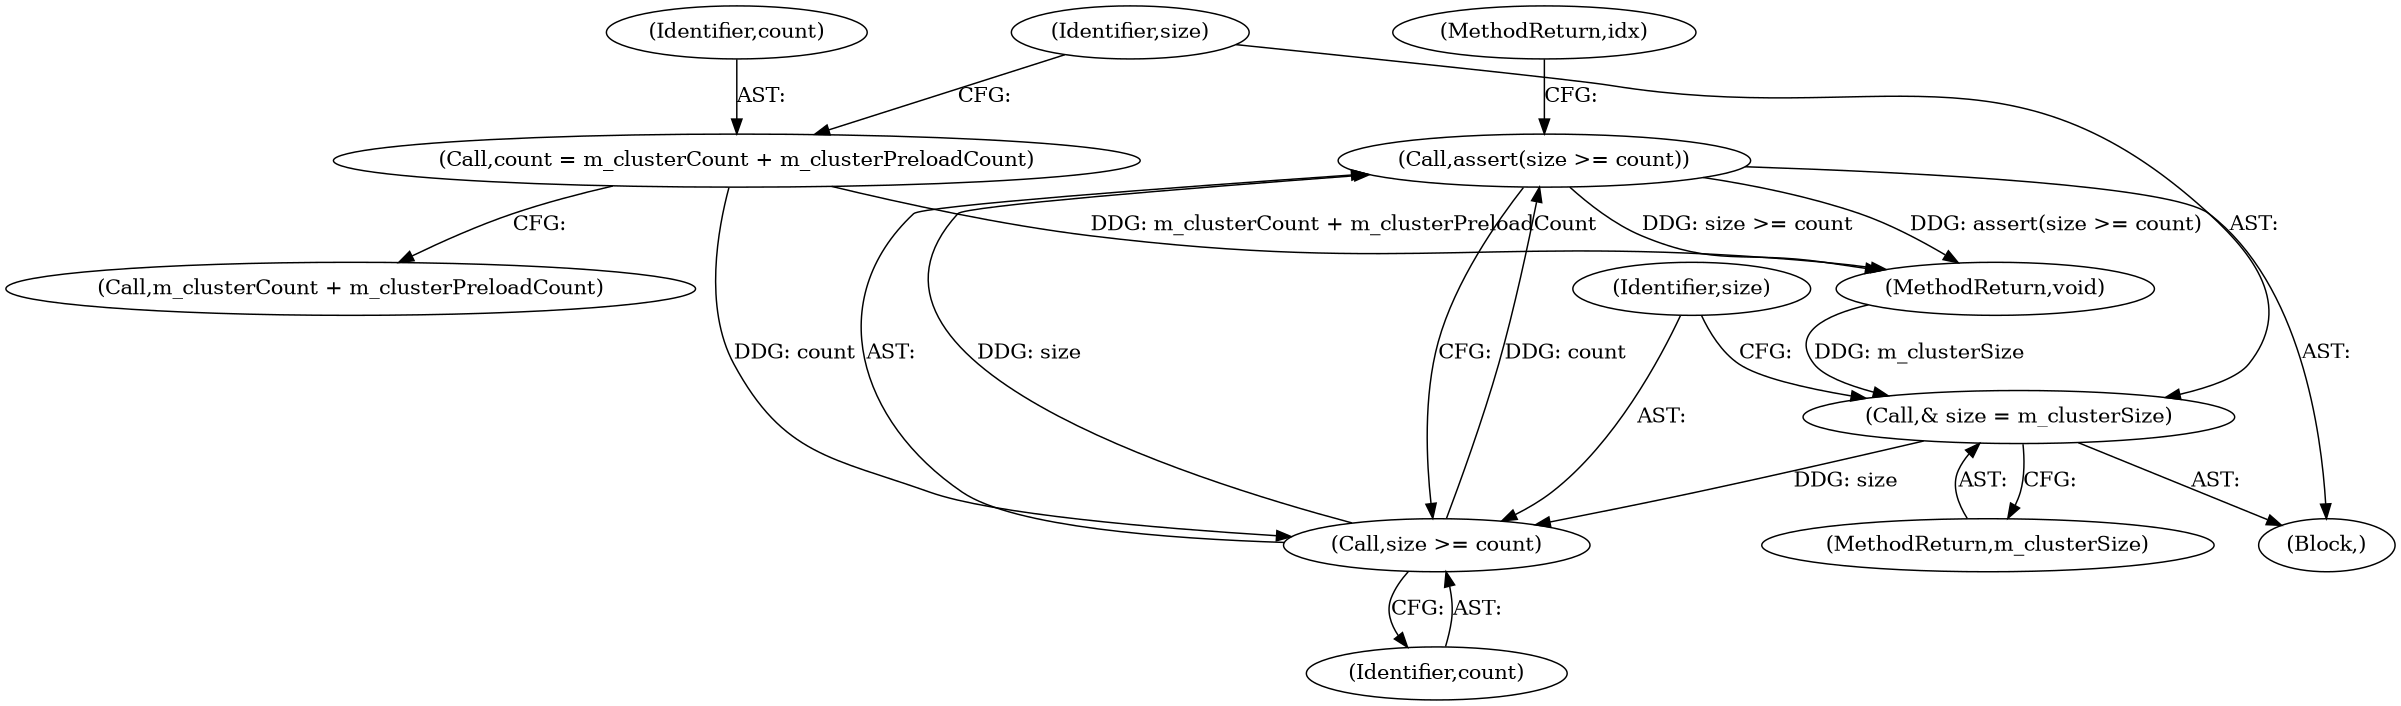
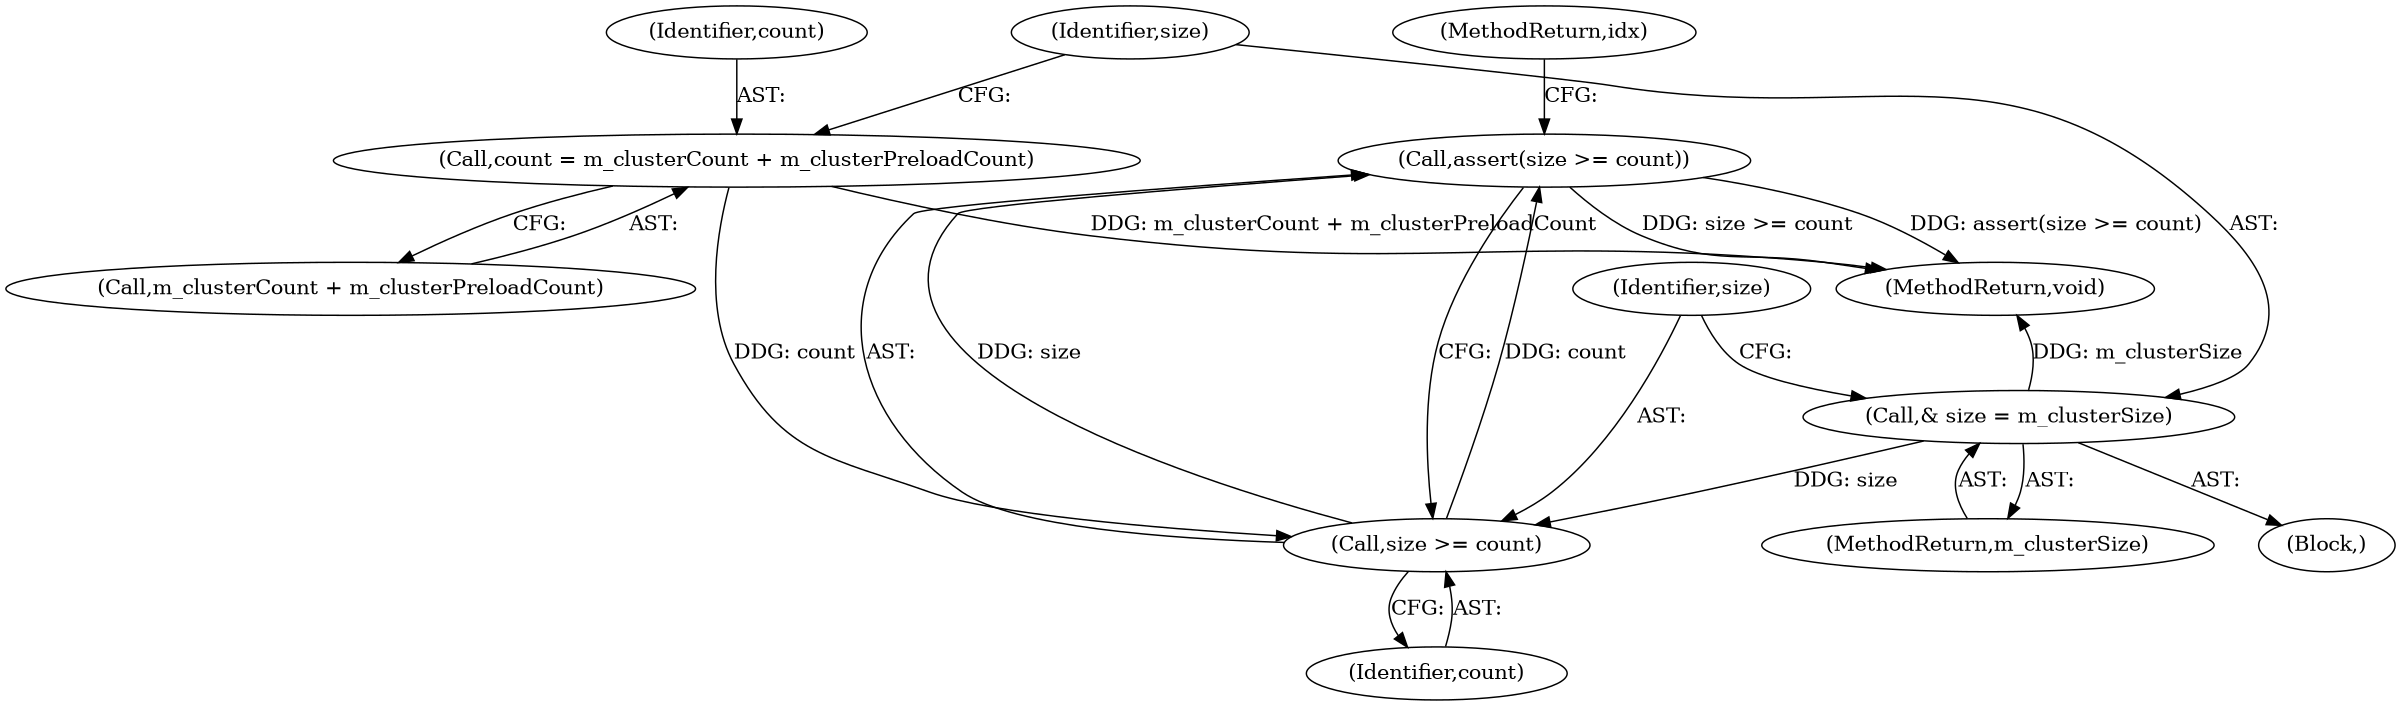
edge "(Call,assert(size >= count))" -> "(Block,)": removed, label "AST:"
edge "(Call,m_clusterCount + m_clusterPreloadCount)" -> "(Call,count = m_clusterCount + m_clusterPreloadCount)": added, label "AST:"
edge "(MethodReturn,void)" -> "(Call,& size = m_clusterSize)": reversed
edge "(Call,& size = m_clusterSize)" -> "(MethodReturn,m_clusterSize)": label "CFG: " -> "AST: "
